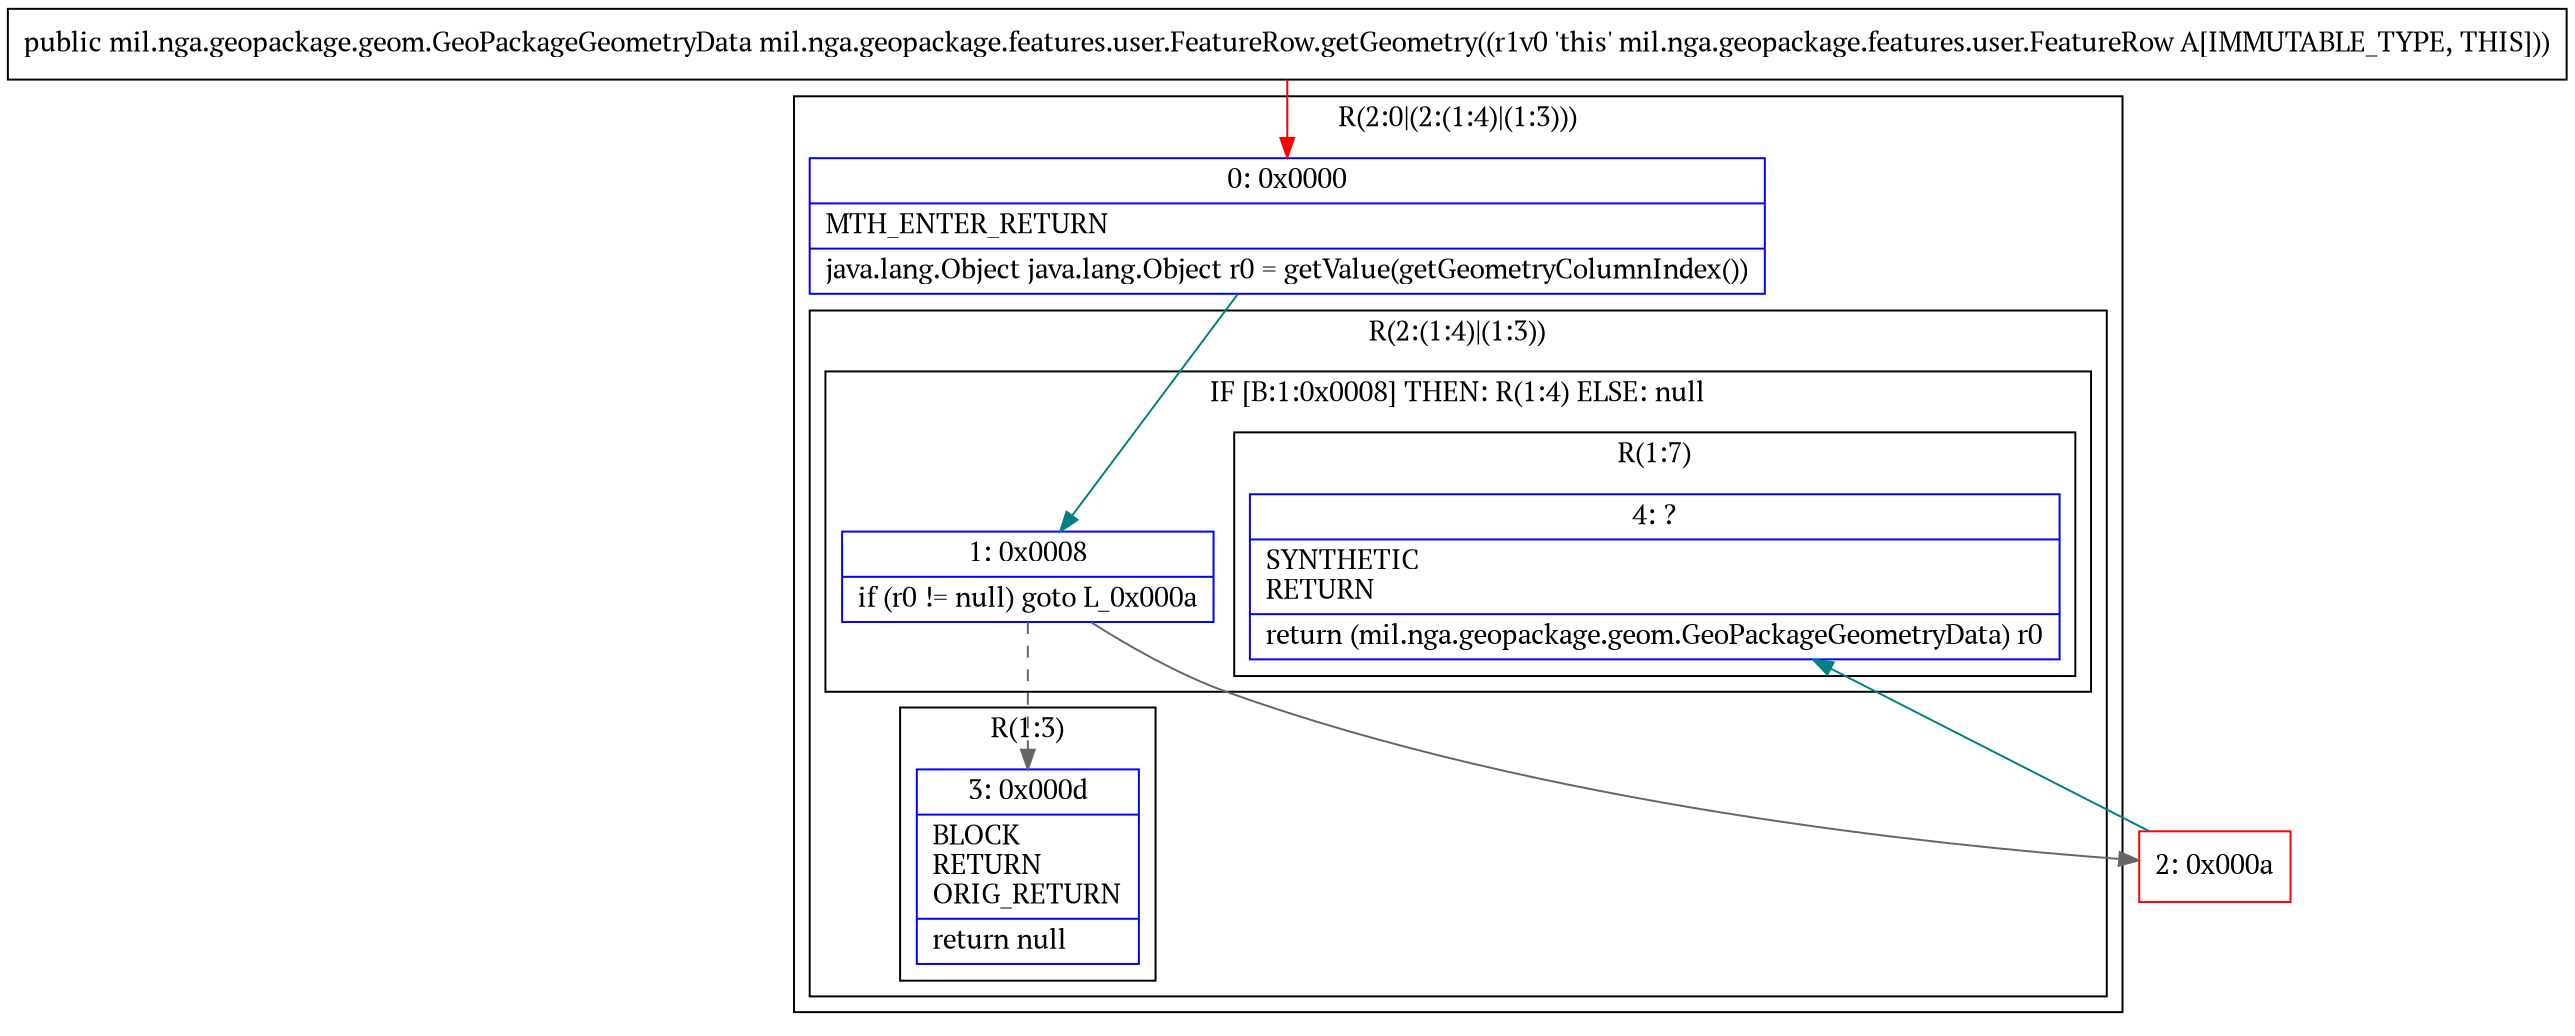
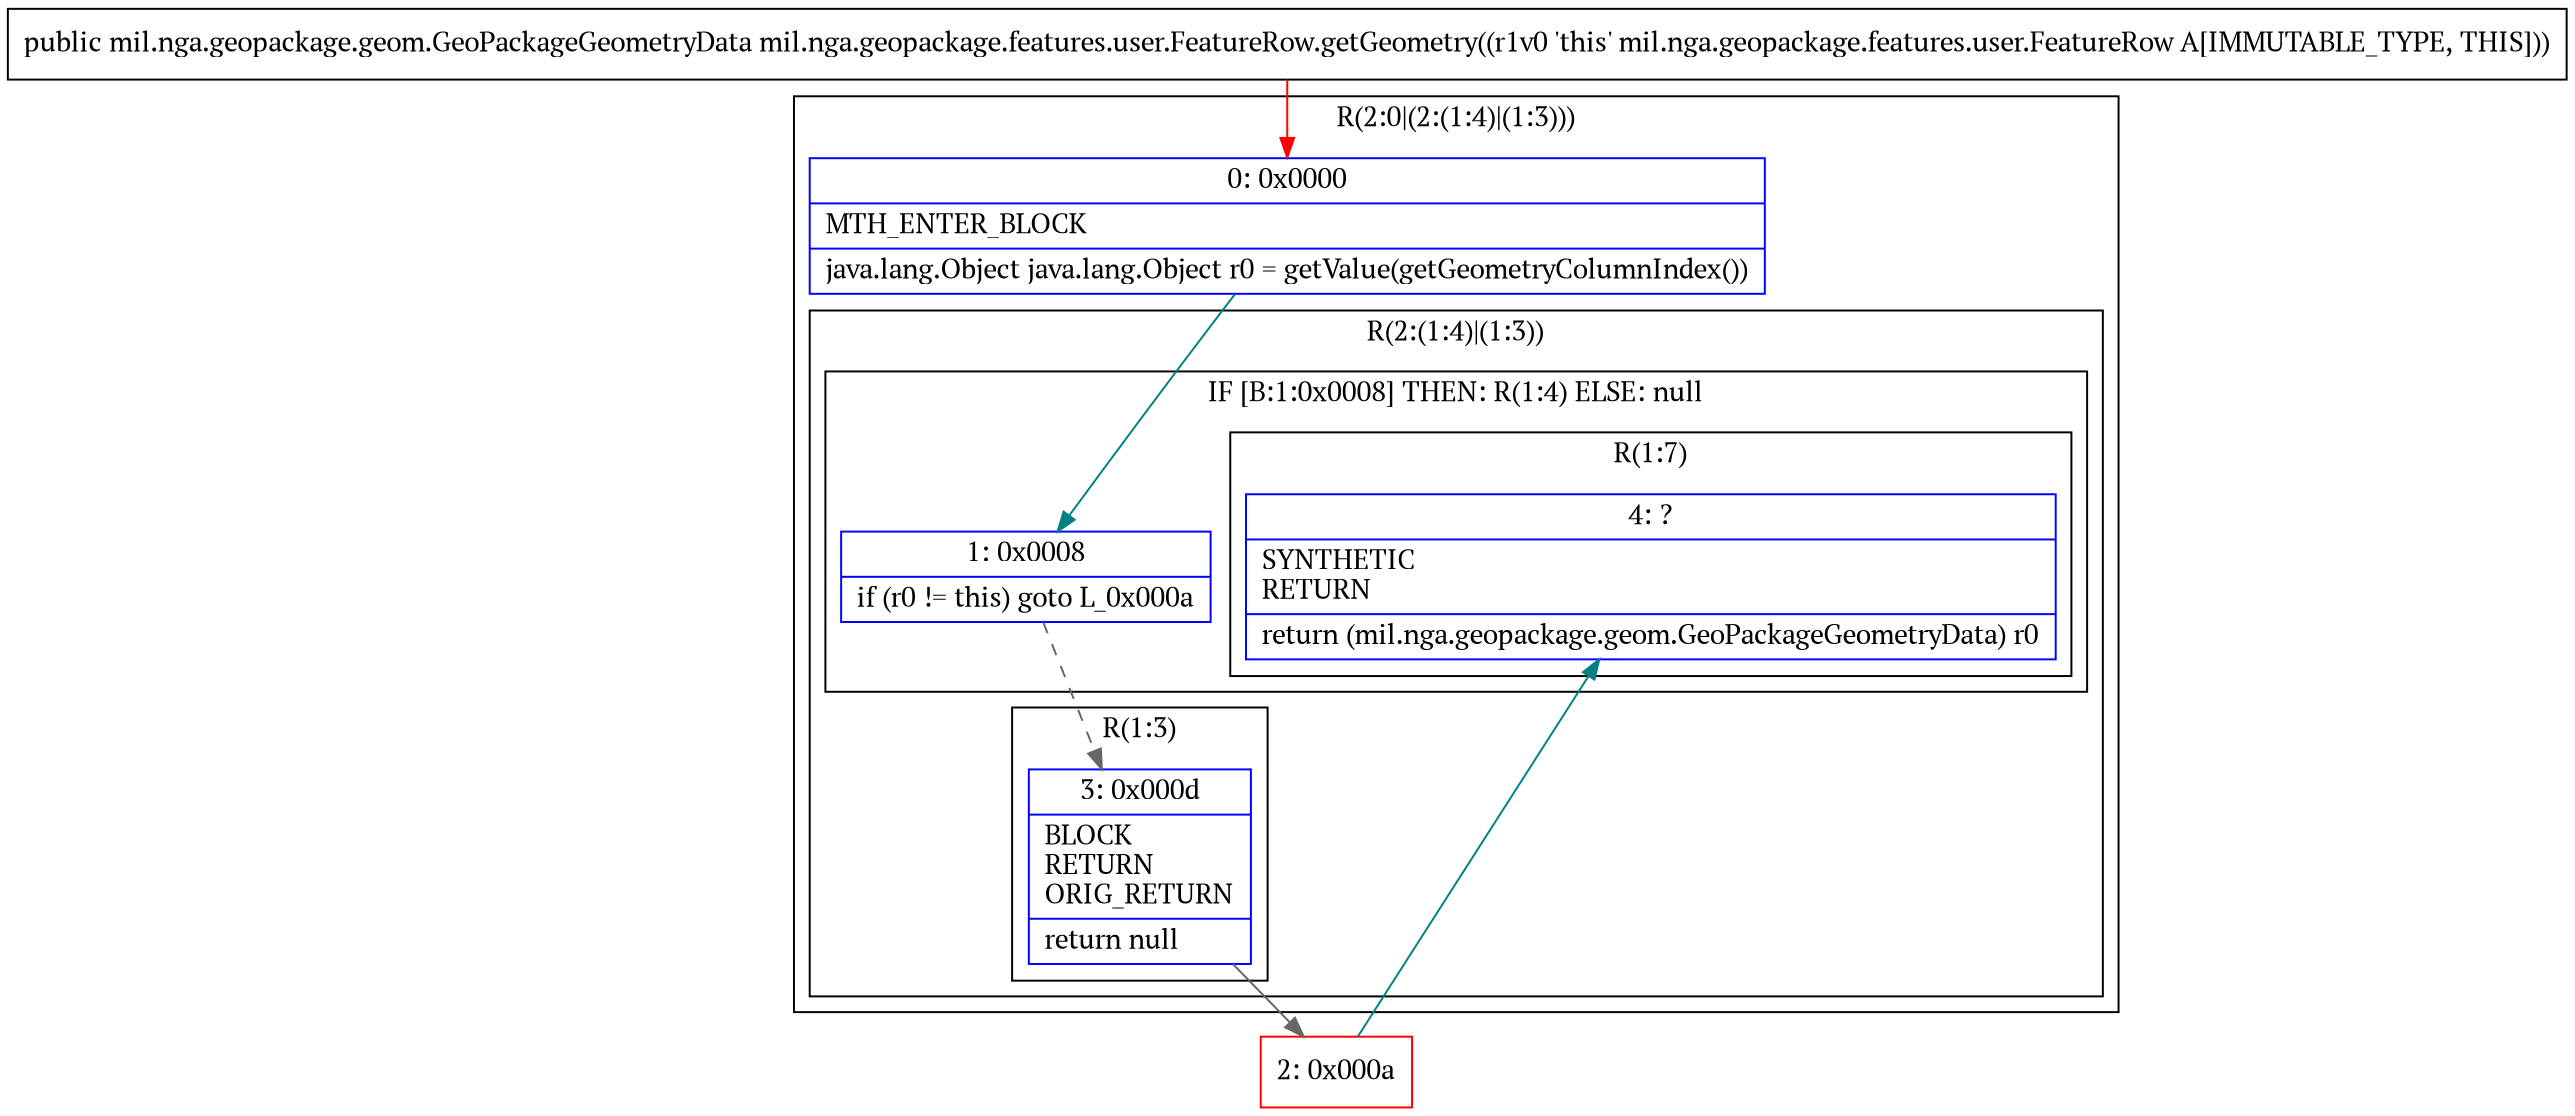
node "0: 0x0000": text "MTH_ENTER_RETURN" -> "MTH_ENTER_BLOCK"
node "1: 0x0008": text "if (r0 != null) goto L_0x000a" -> "if (r0 != this) goto L_0x000a"
edge "1: 0x0008" -> "2: 0x000a": now "3: 0x000d" -> "2: 0x000a"
